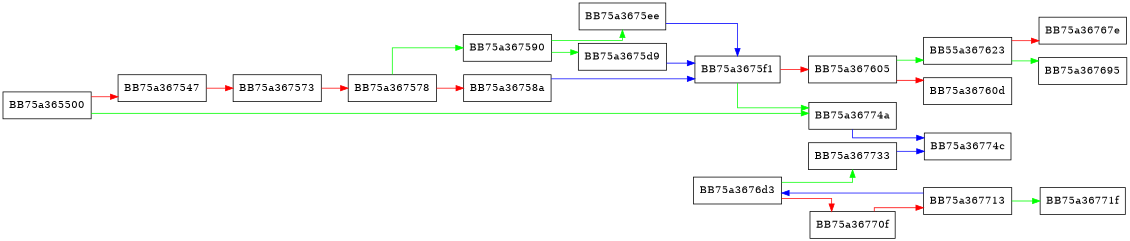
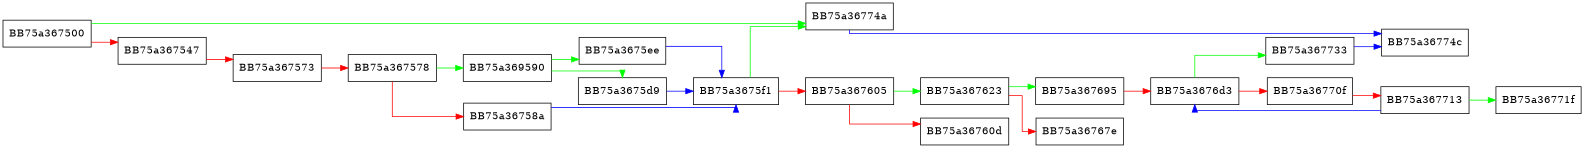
node "BB75a367590": label "BB75a367590" -> "BB75a369590"
node "BB55a367623": label "BB55a367623" -> "BB75a367623"
edge "BB75a367695" -> "BB75a3676d3": added
node "BB75a365500": label "BB75a365500" -> "BB75a367500"
